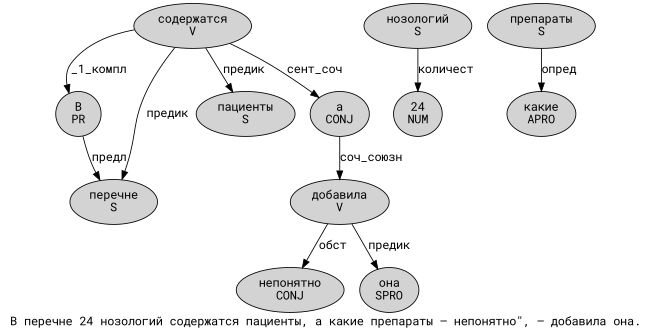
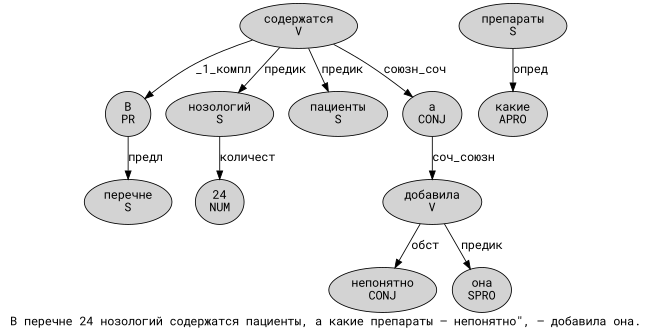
edge "содержатся V" -> "а CONJ": label "сент_соч" -> "союзн_соч"
edge "содержатся V" -> "перечне S": now "содержатся V" -> "нозологий S"
